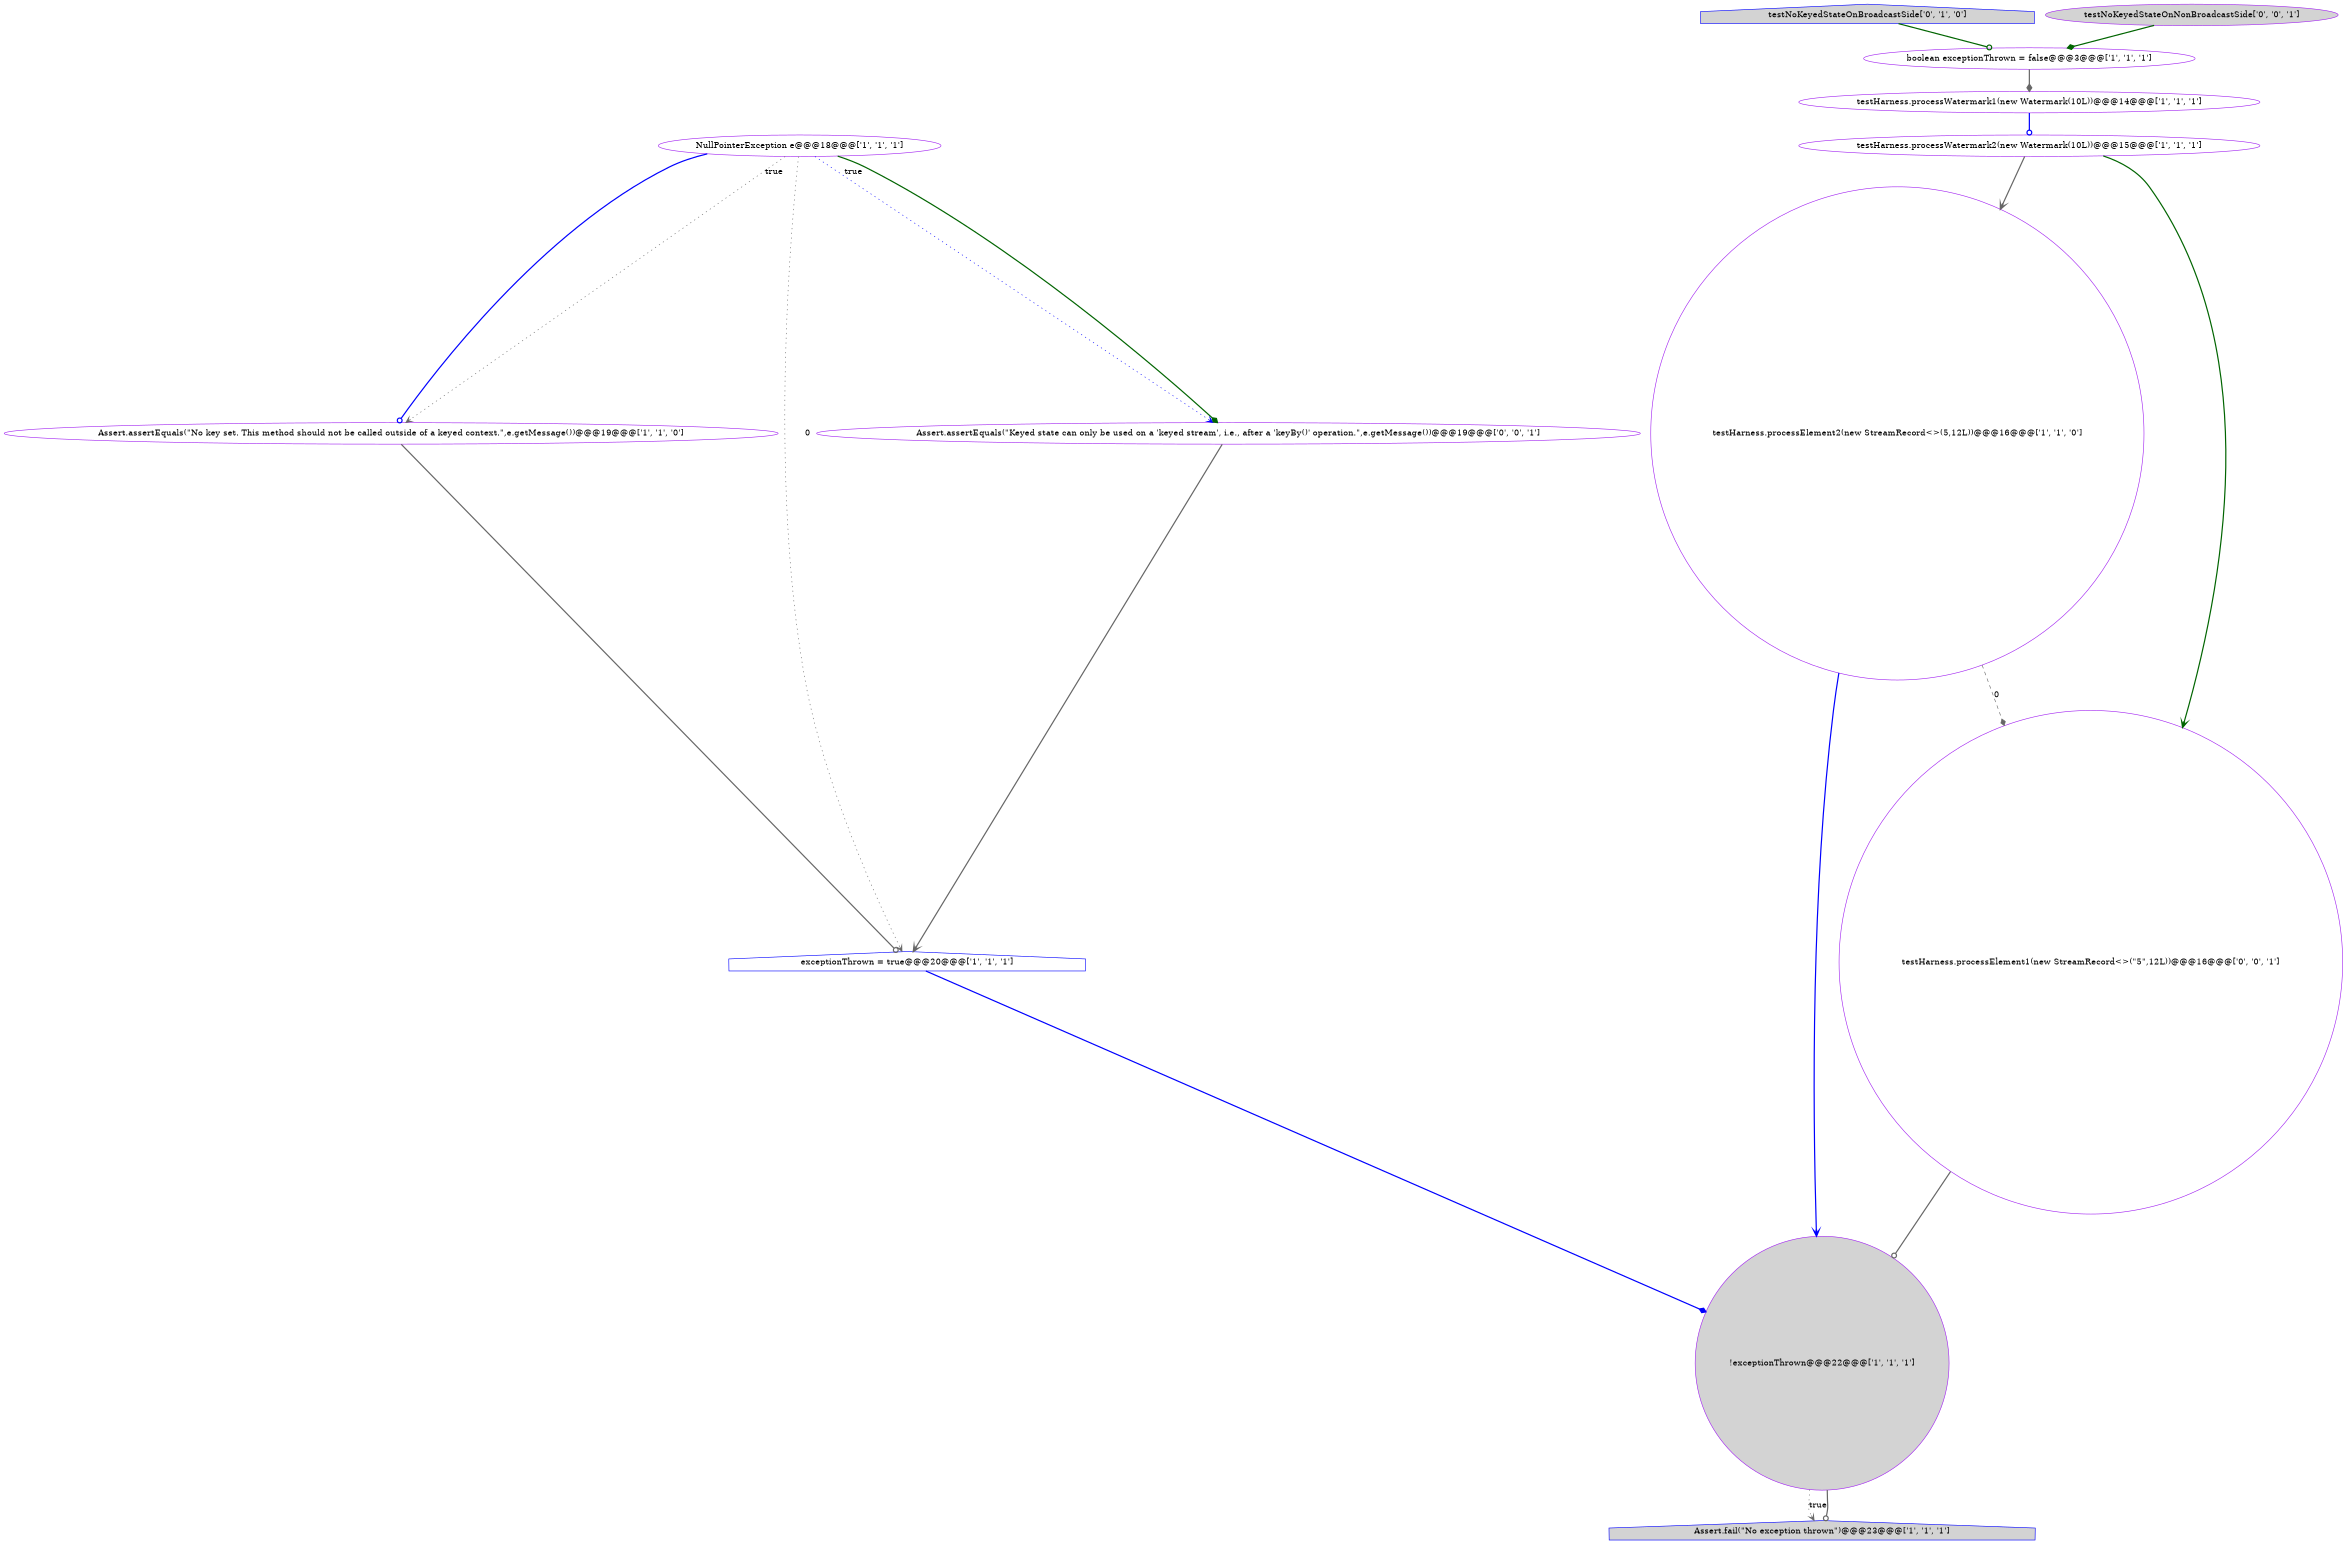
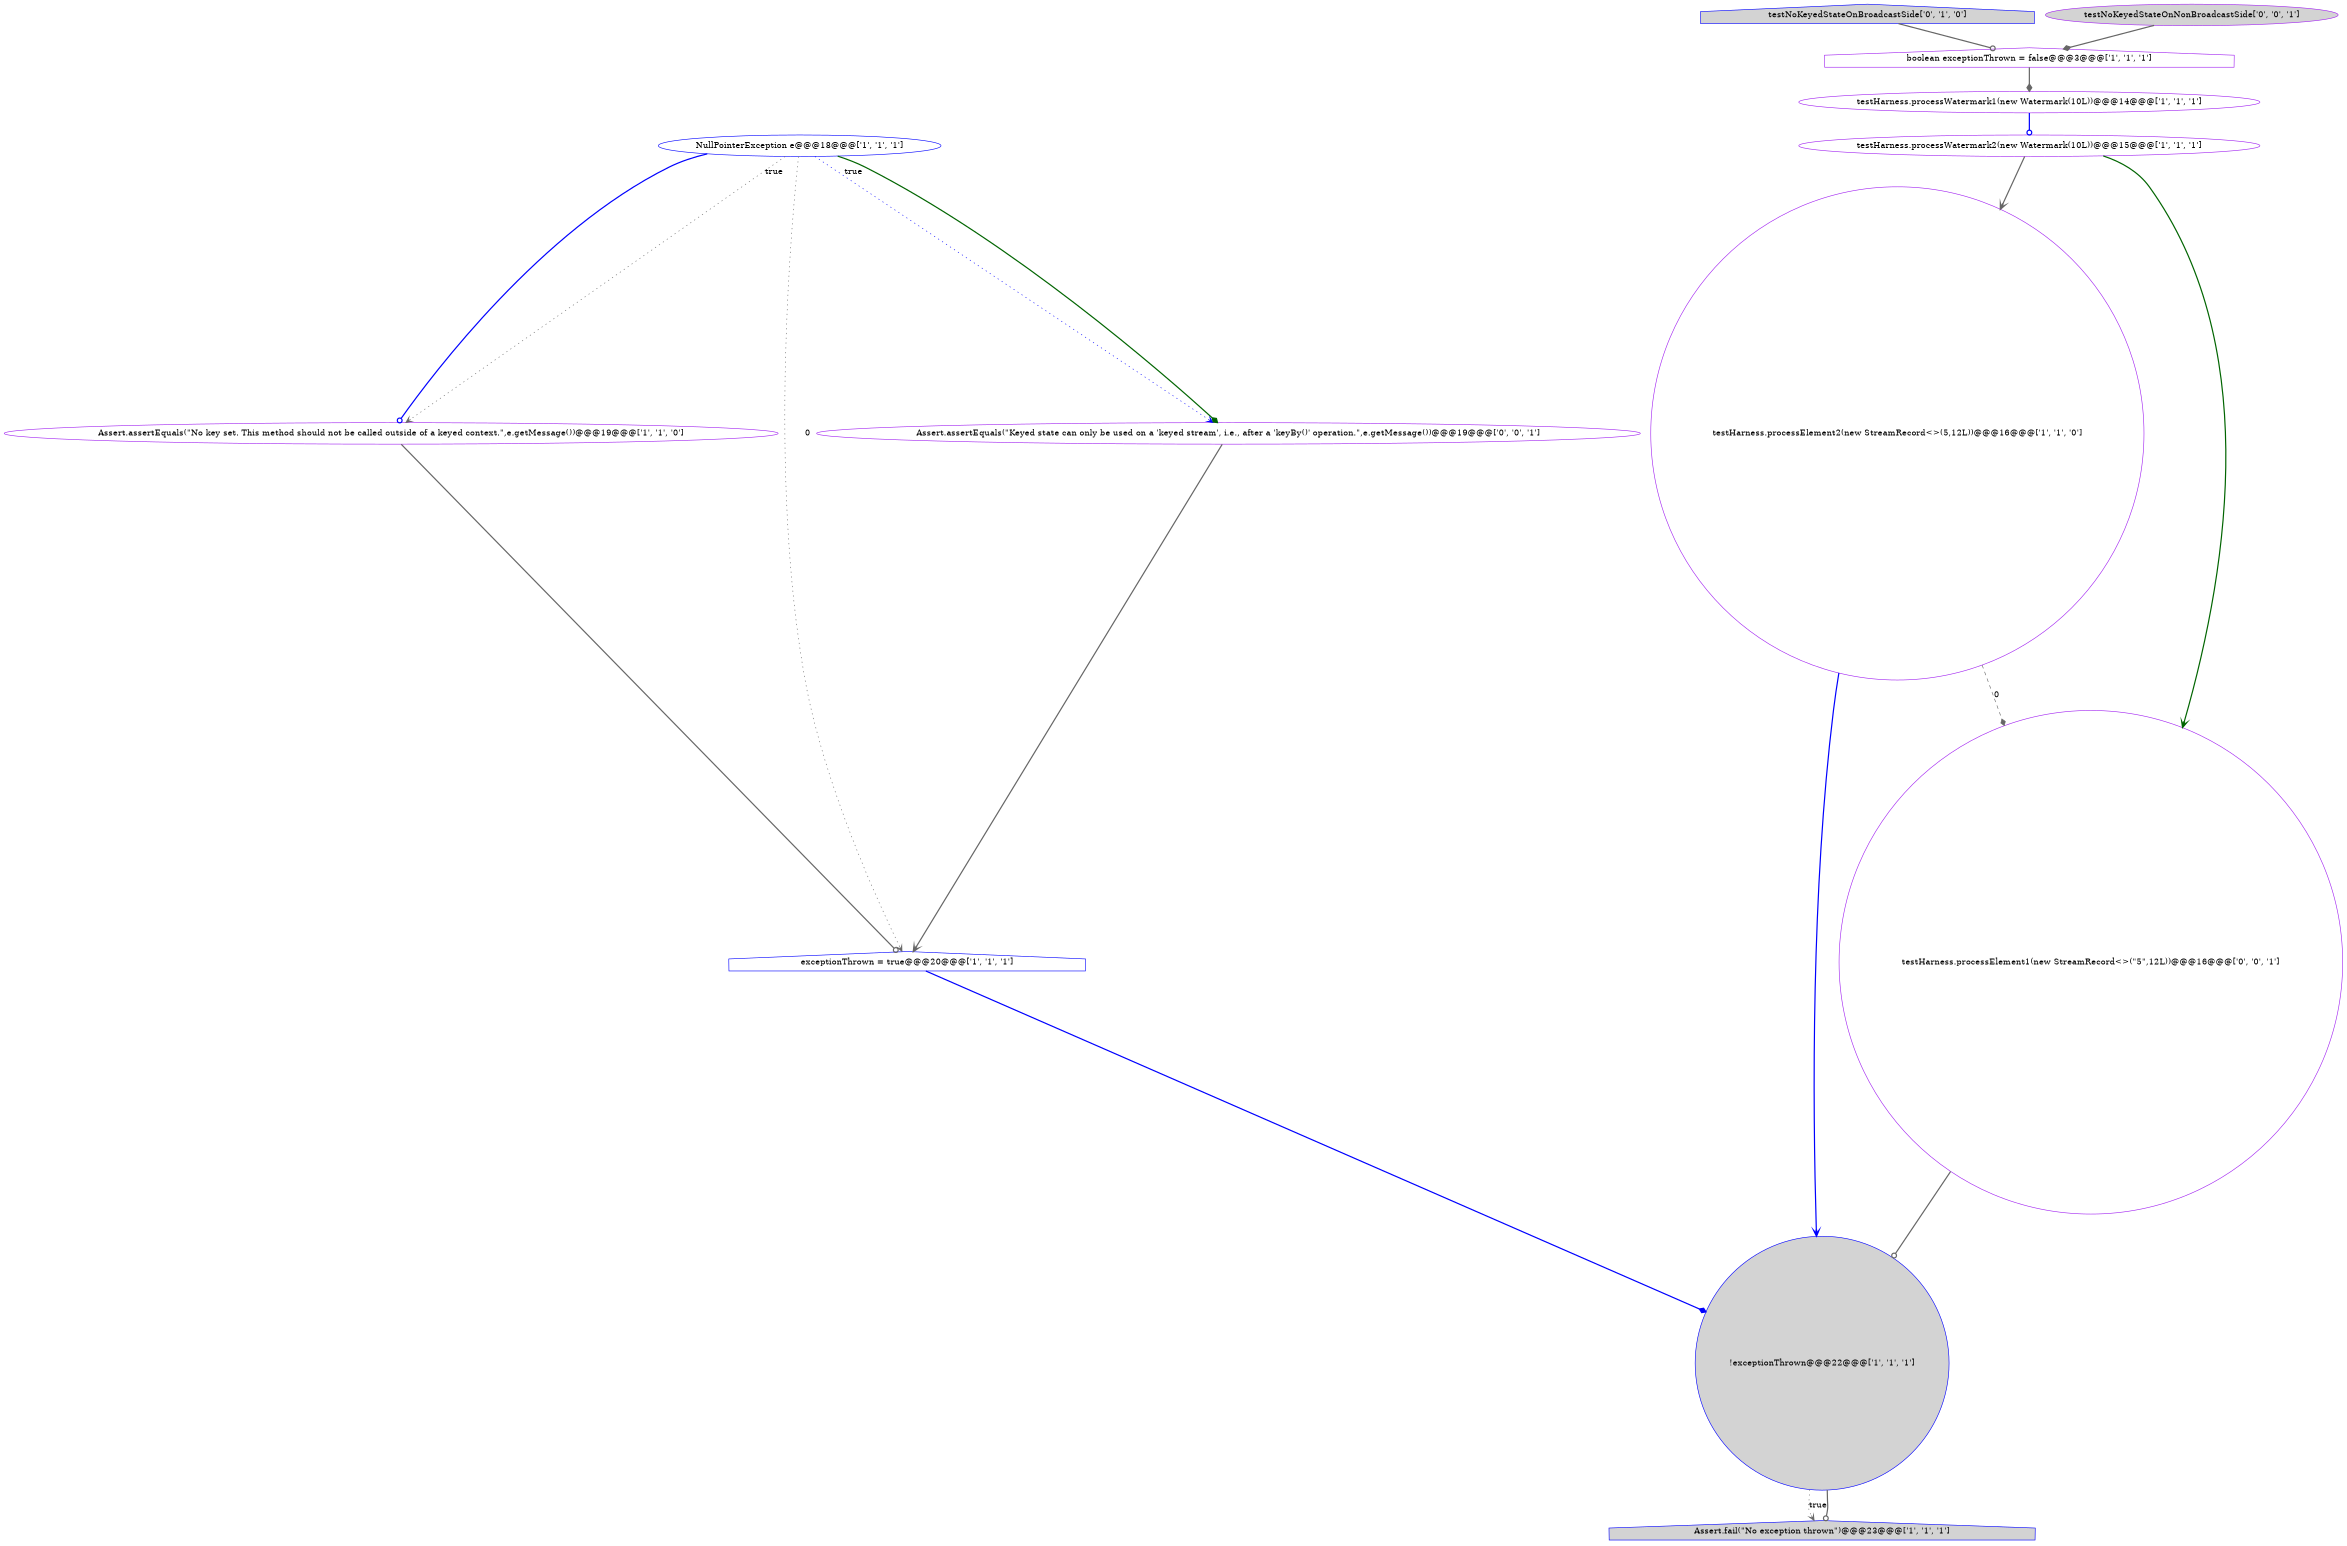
edge "testNoKeyedStateOnBroadcastSide['0', '1', '0']" -> "boolean exceptionThrown = false@@@3@@@['1', '1', '1']": color darkgreen -> gray40
edge "testNoKeyedStateOnNonBroadcastSide['0', '0', '1']" -> "boolean exceptionThrown = false@@@3@@@['1', '1', '1']": color darkgreen -> gray40
node "boolean exceptionThrown = false@@@3@@@['1', '1', '1']": shape ellipse -> house
node "NullPointerException e@@@18@@@['1', '1', '1']": color purple -> blue
node "!exceptionThrown@@@22@@@['1', '1', '1']": color purple -> blue
